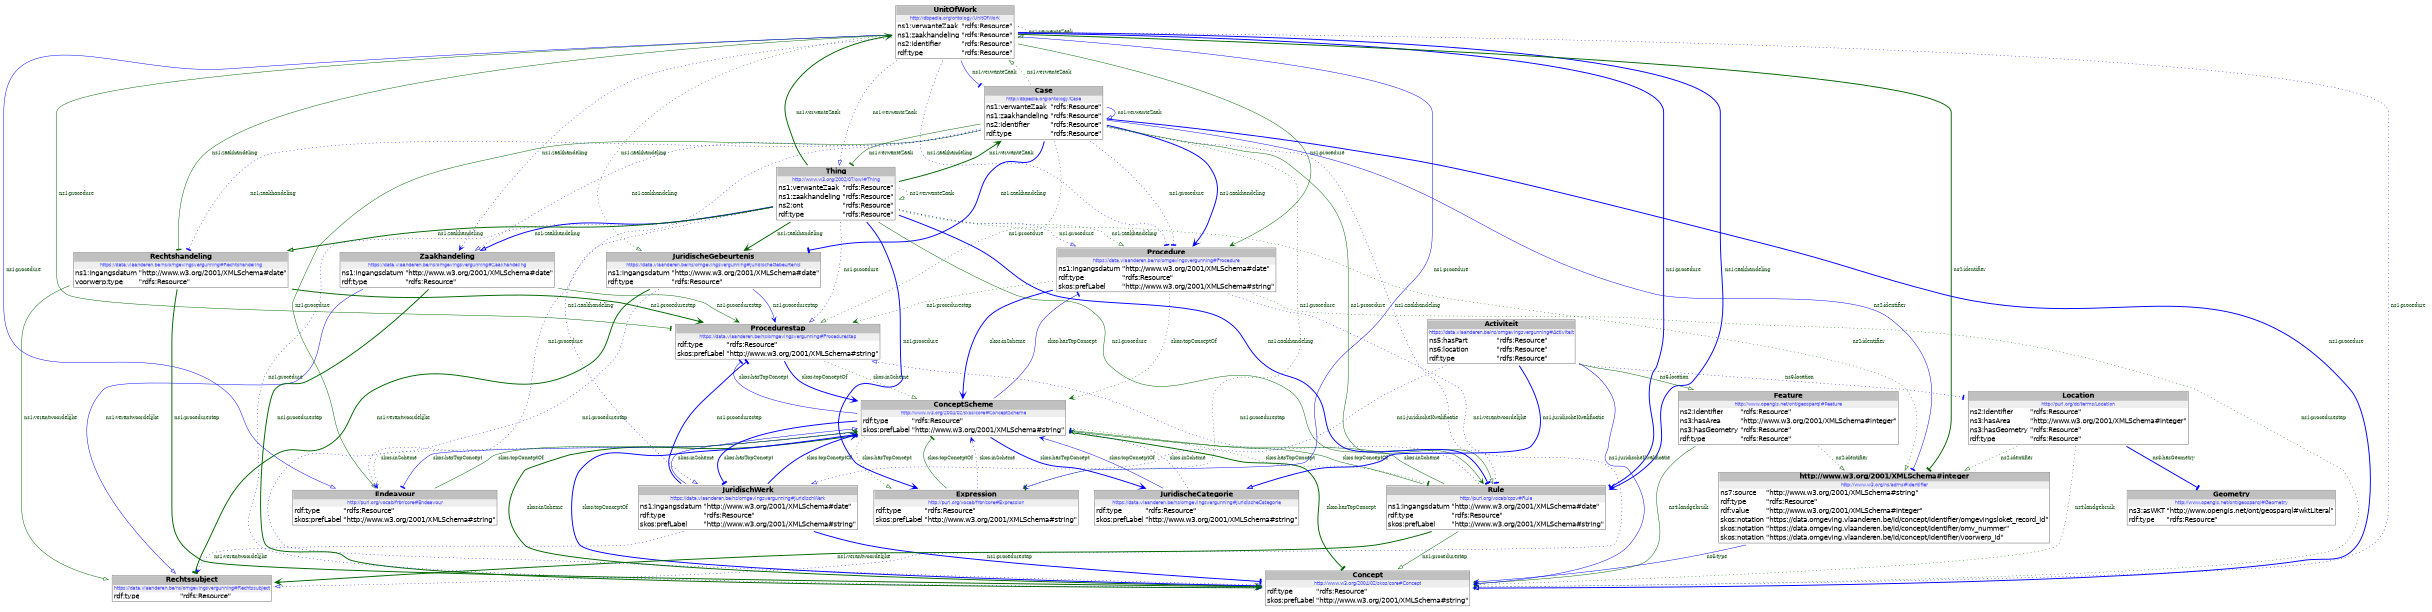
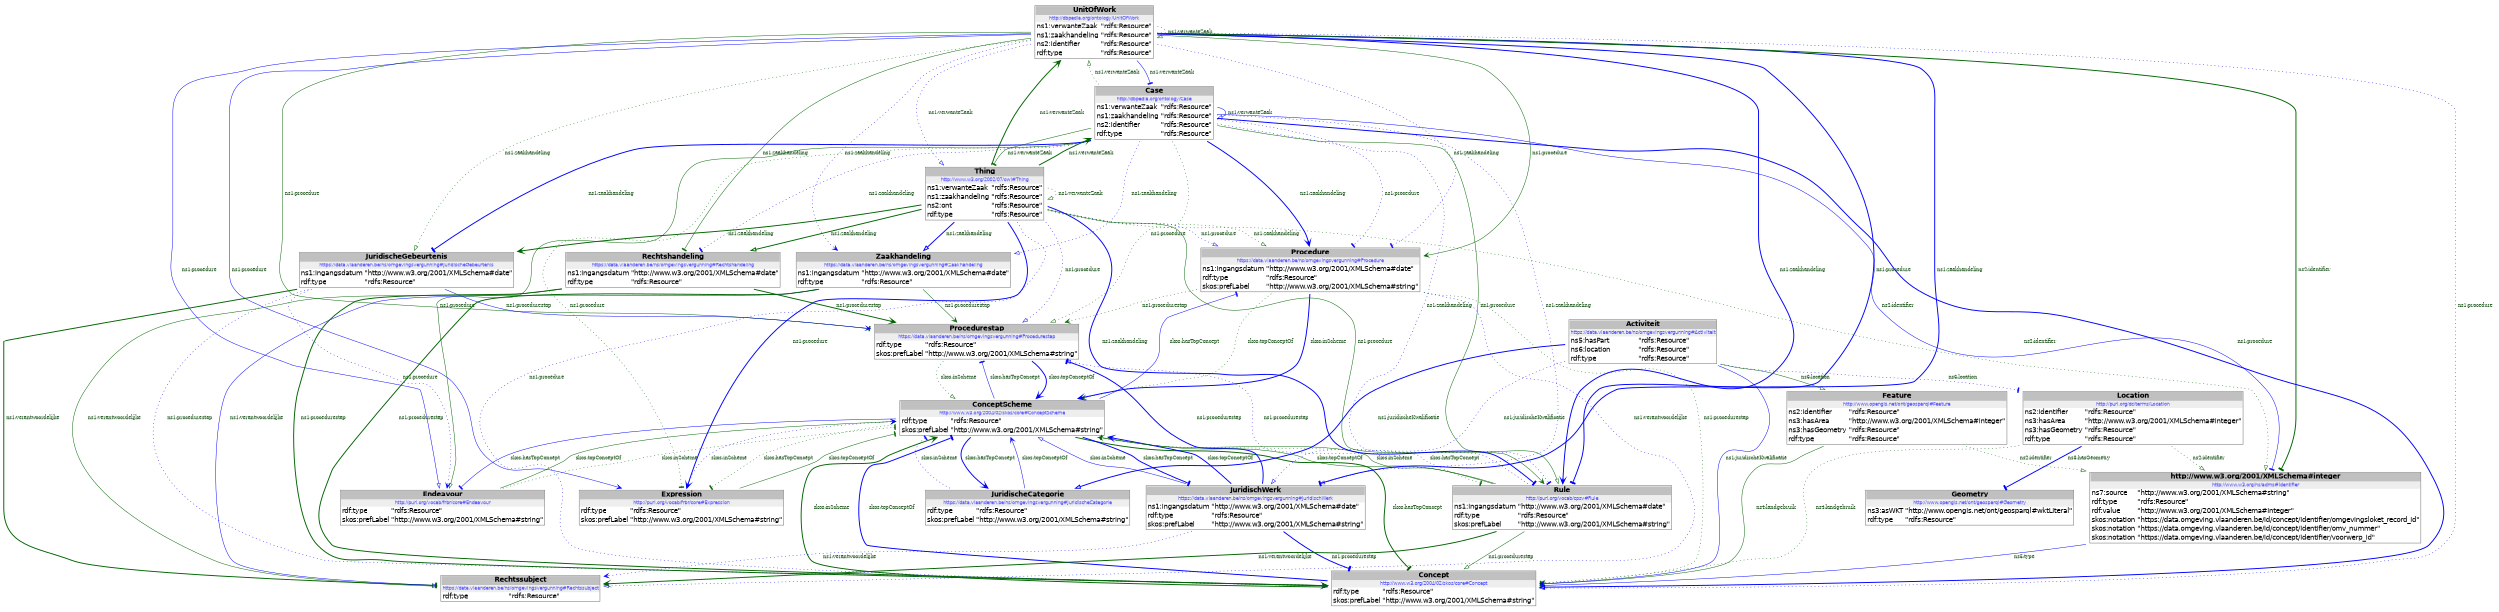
edge "UnitOfWork" -> "JuridischWerk": added, label "ns1:zaakhandeling"
node "Rechtshandeling": text "voorwerp:type" -> "rdf:type"
edge "Thing" -> "Endeavour": now "JuridischeGebeurtenis" -> "Endeavour"
edge "ConceptScheme" -> "Expression": arrowhead onormal -> tee
